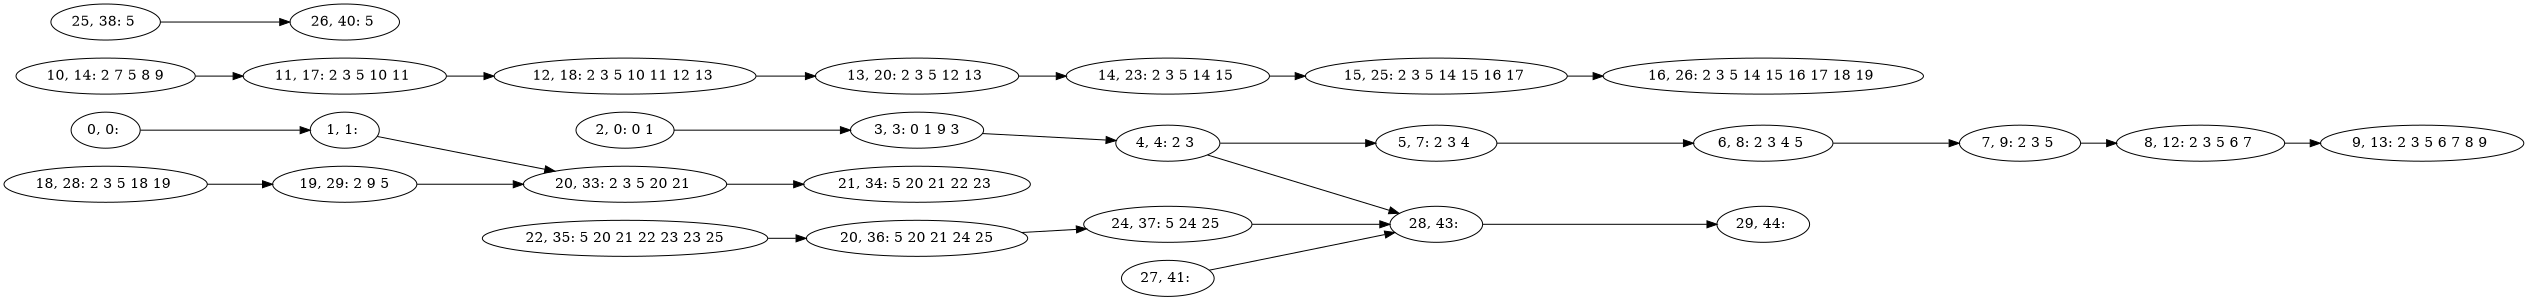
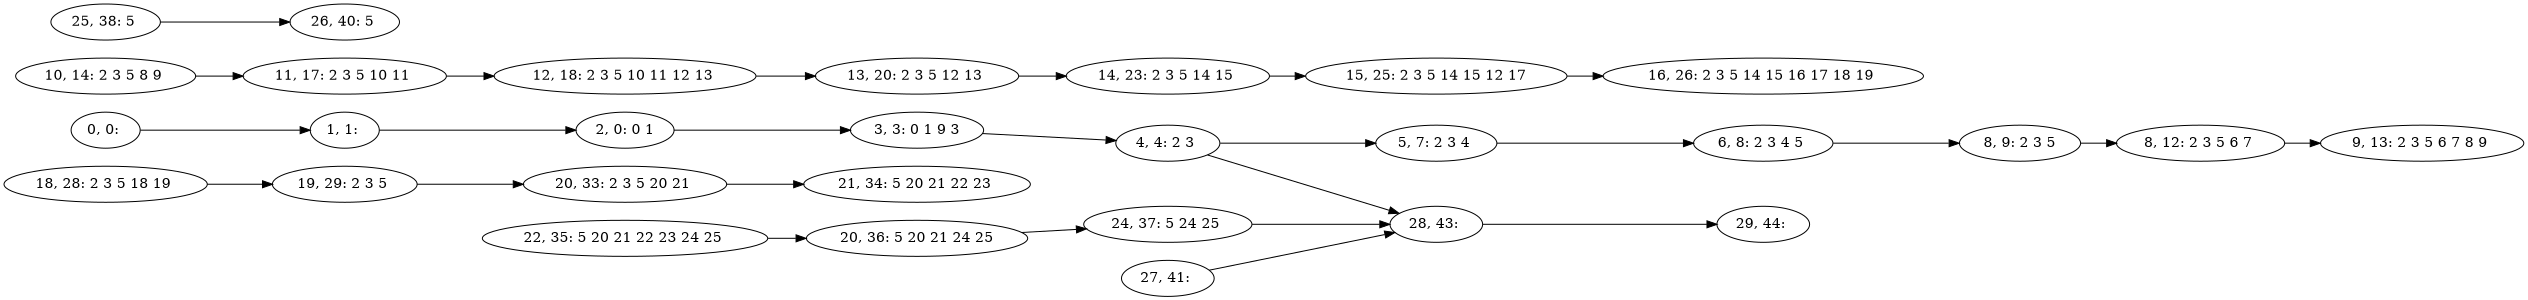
node "10, 14: 2 7 5 8 9": label "10, 14: 2 7 5 8 9" -> "10, 14: 2 3 5 8 9"
node "15, 25: 2 3 5 14 15 16 17": label "15, 25: 2 3 5 14 15 16 17" -> "15, 25: 2 3 5 14 15 12 17"
node "7, 9: 2 3 5": label "7, 9: 2 3 5" -> "8, 9: 2 3 5"
edge "1, 1:" -> "20, 33: 2 3 5 20 21": now "1, 1:" -> "2, 0: 0 1"
node "19, 29: 2 9 5": label "19, 29: 2 9 5" -> "19, 29: 2 3 5"
node "22, 35: 5 20 21 22 23 23 25": label "22, 35: 5 20 21 22 23 23 25" -> "22, 35: 5 20 21 22 23 24 25"
